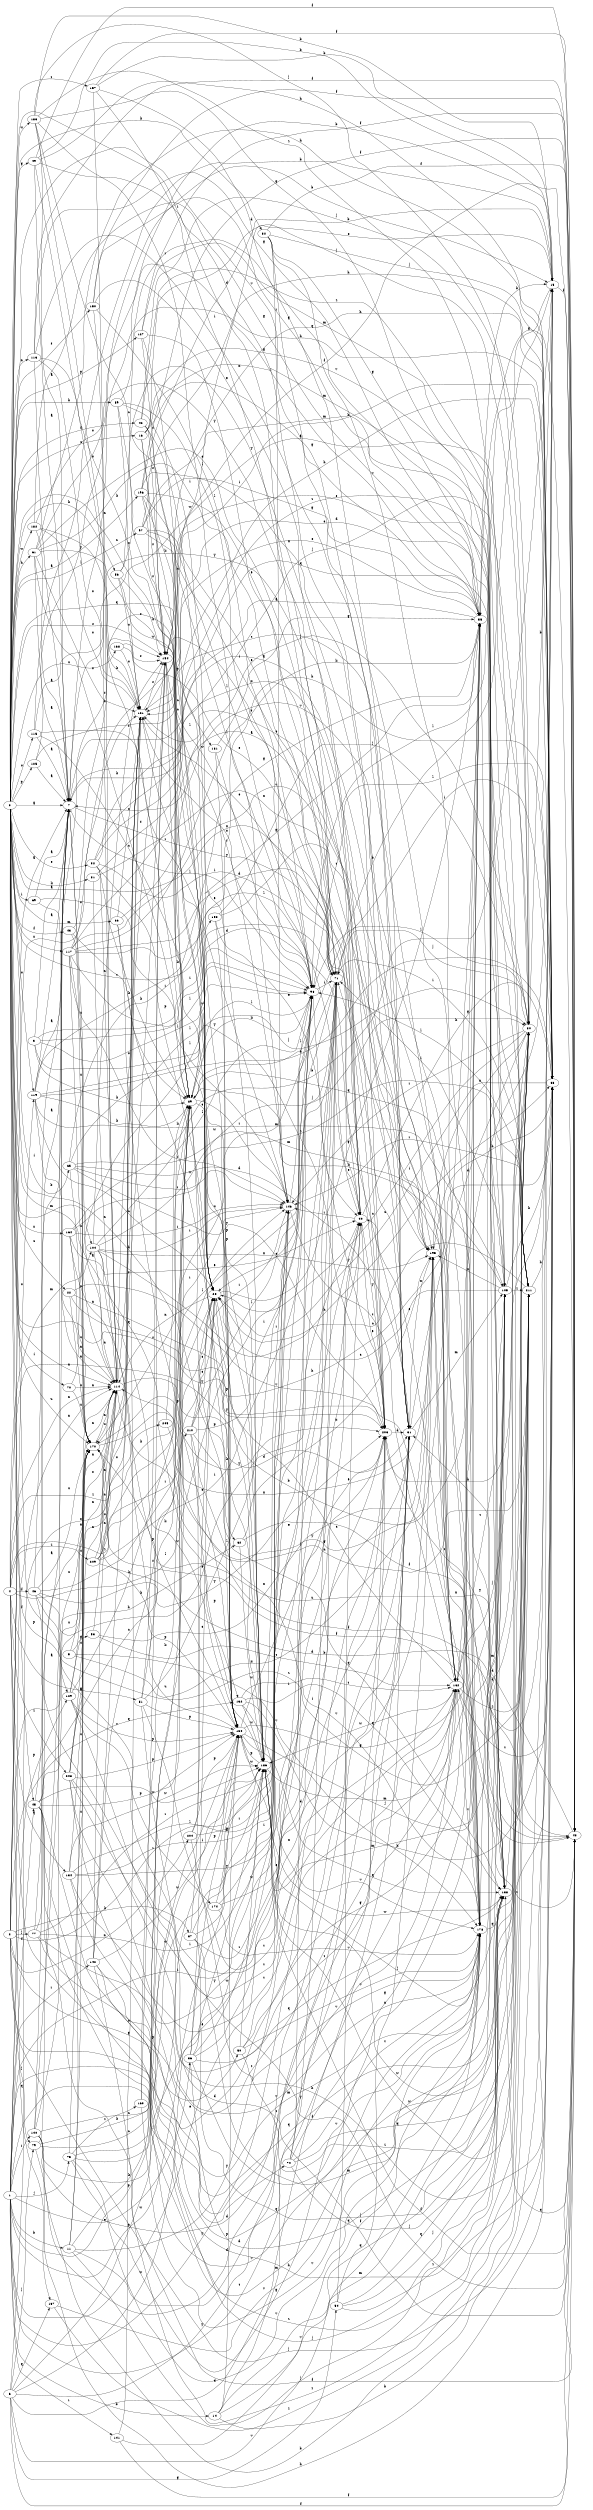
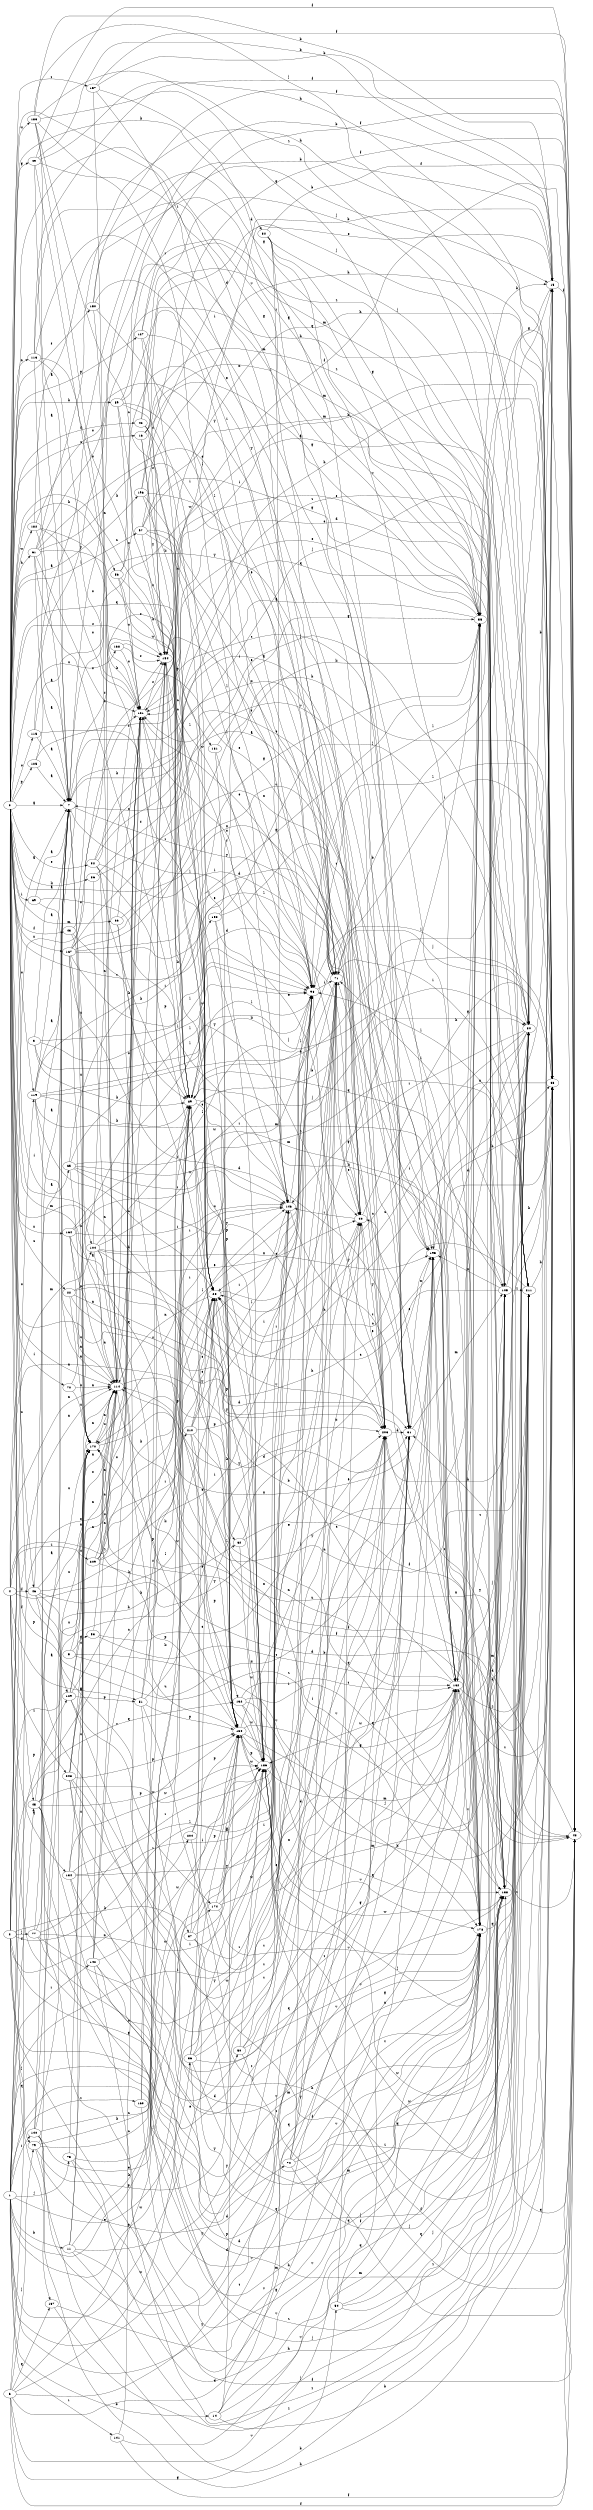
edge "82" -> "63": now "82" -> "80"
edge "61" -> "55": label "g" -> "m"
edge "16" -> "211": label "v" -> "z"
edge "16" -> "154": label "s" -> "y"
edge "196" -> "154": now "97" -> "154"
edge "196" -> "195": removed, label "x"
node "81": label "81" -> "86"
edge "115" -> "23": removed, label "c"
node "117": label "117" -> "167"
edge "3" -> "71": now "59" -> "71"
edge "0" -> "170": now "0" -> "46"
edge "211" -> "146": removed, label "r"
edge "77" -> "7": label "b" -> "a"
edge "22" -> "31": added, label "d"
node "205": removed
edge "204" -> "146": removed, label "r"
edge "162" -> "114": added, label "n"
edge "129" -> "130": now "129" -> "51"
edge "140" -> "40": now "140" -> "174"
edge "79" -> "203": added, label "y"
edge "75" -> "130": removed, label "p"
edge "75" -> "160": now "1" -> "160"
edge "2" -> "63": label "j" -> "h"
